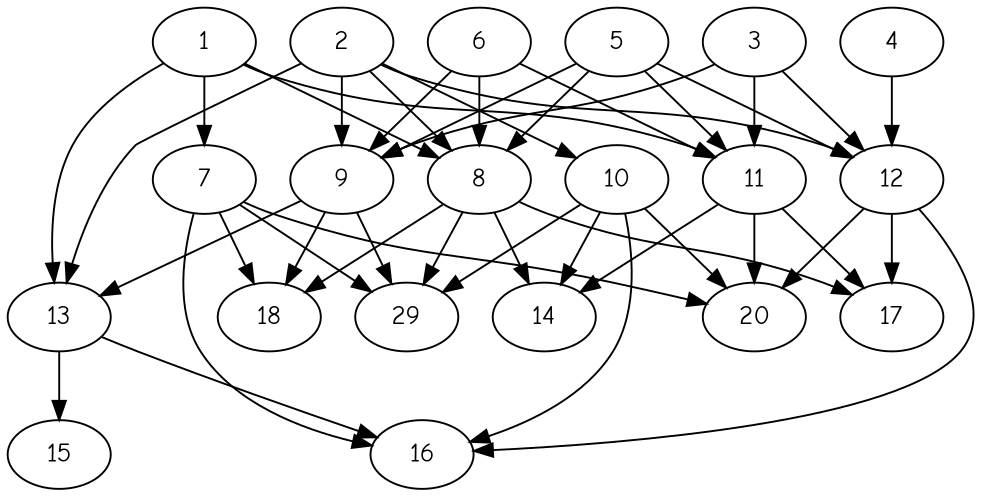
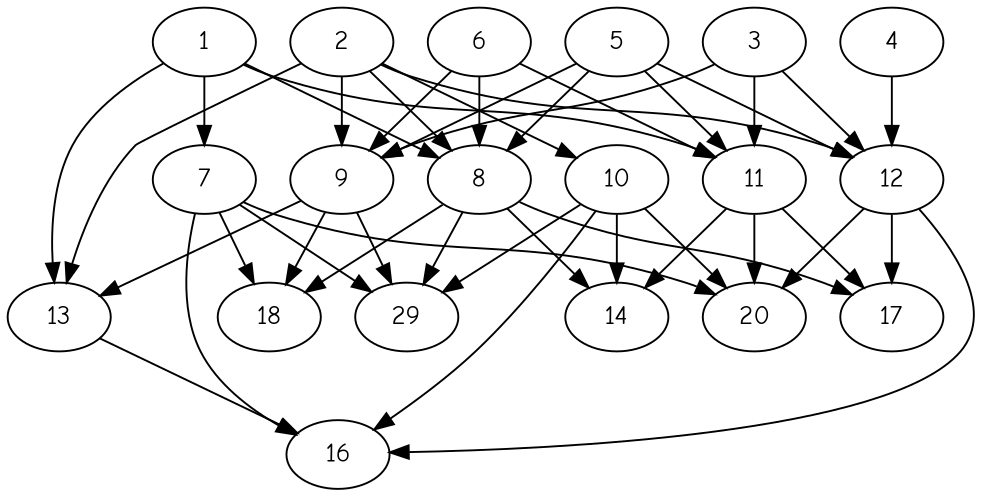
node "15": removed
